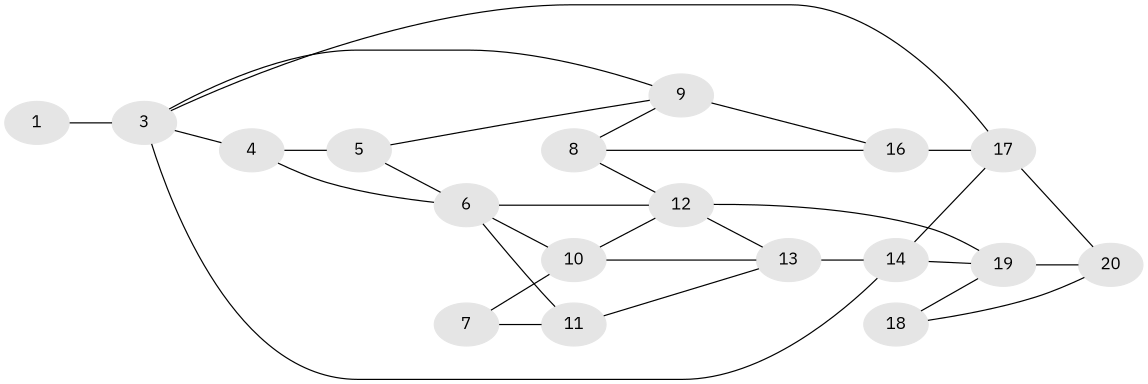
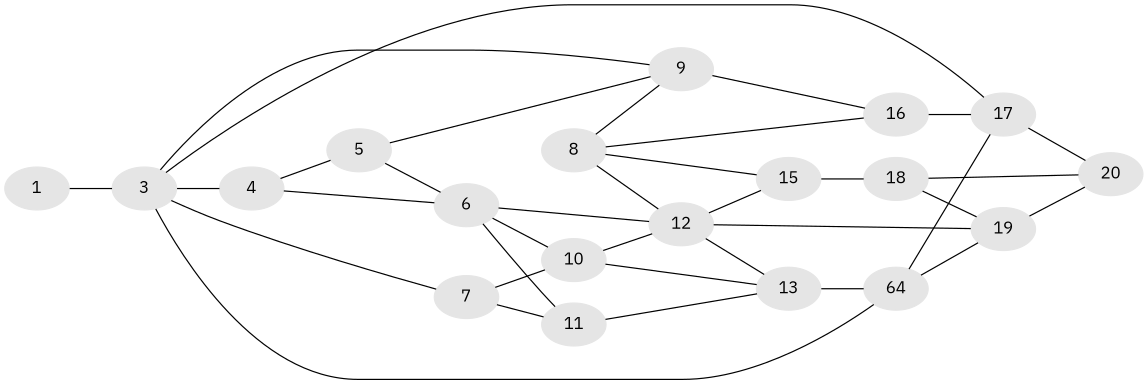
node "15": added
edge "3" -- "7": added
node "14": label "14" -> "64"
